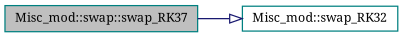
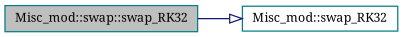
node "Misc_mod::swap::swap_RK37": label "Misc_mod::swap::swap_RK37" -> "Misc_mod::swap::swap_RK32"
